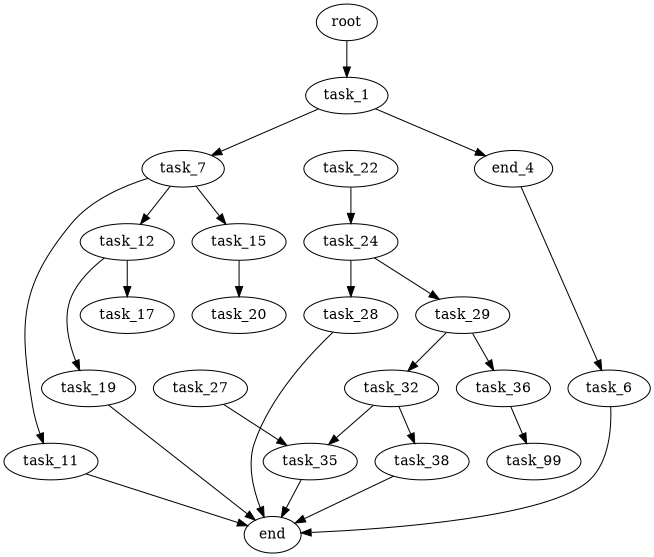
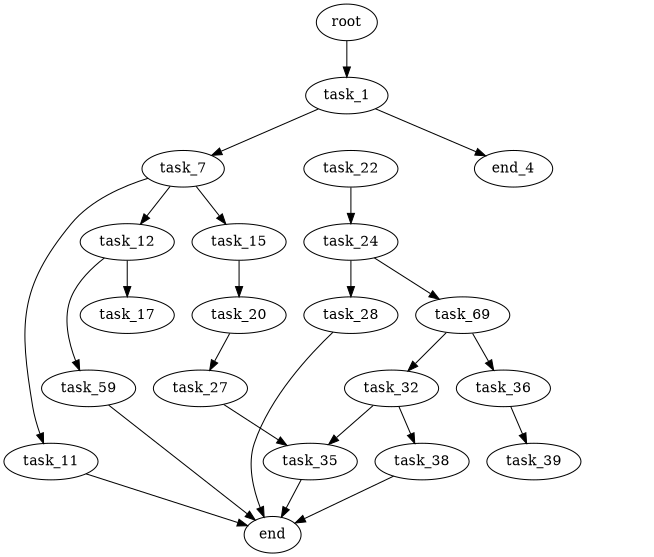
node "task_29": label "task_29" -> "task_69"
edge "task_20" -> "task_27": added
node "task_19": label "task_19" -> "task_59"
node "task_6": removed
node "task_99": label "task_99" -> "task_39"
